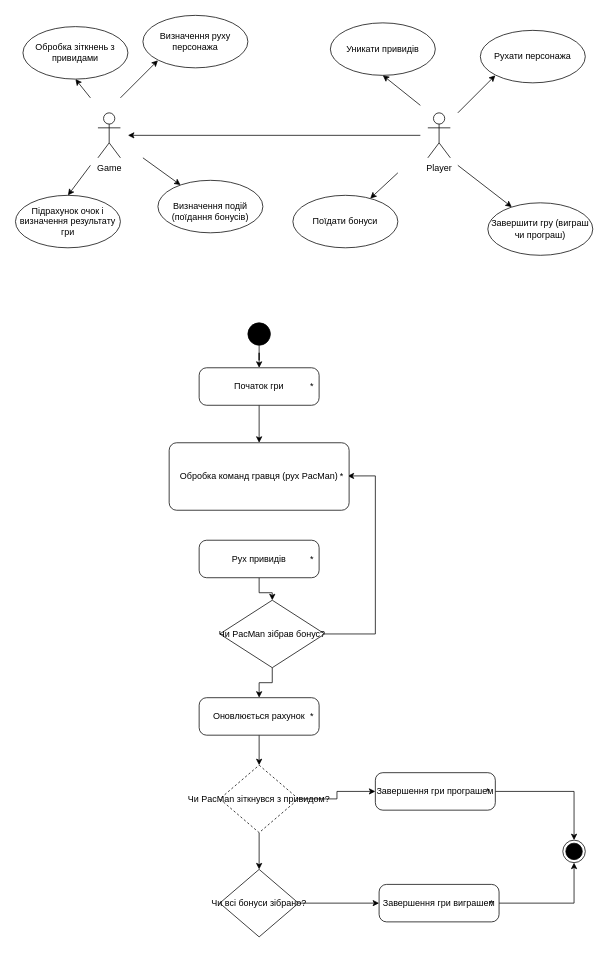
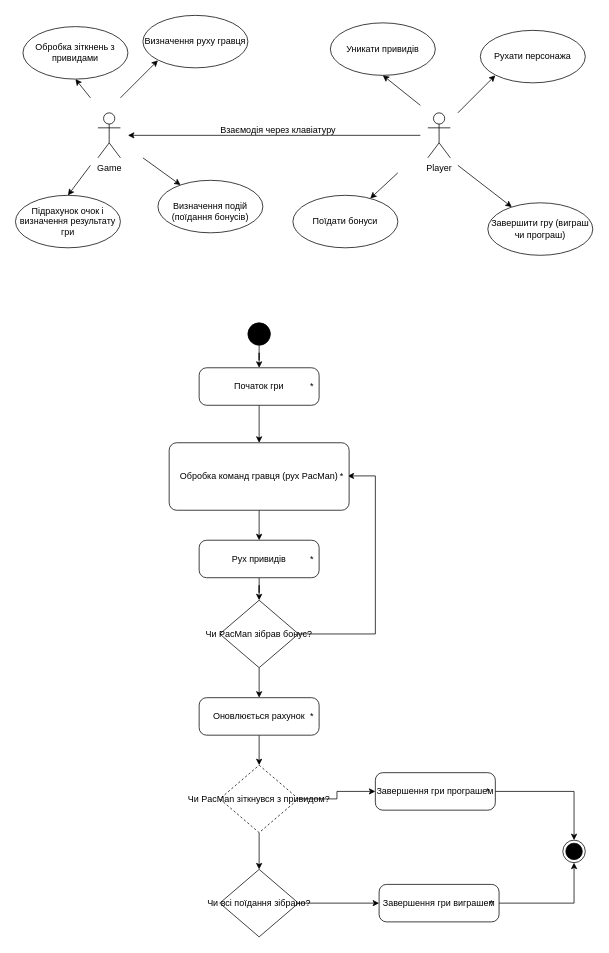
node "Визначення руху персонажа": label "Визначення руху персонажа" -> "Визначення руху гравця"
node "Взаємодія через клавіатуру": added
edge "Обробка команд гравця (рух PacMan)" -> "Рух привидів": added
node "Чи PacMan зібрав бонус?": size 105x68 -> 79x68
node "Чи всі бонуси зібрано?": label "Чи всі бонуси зібрано?" -> "Чи всі поїдання зібрано?"
